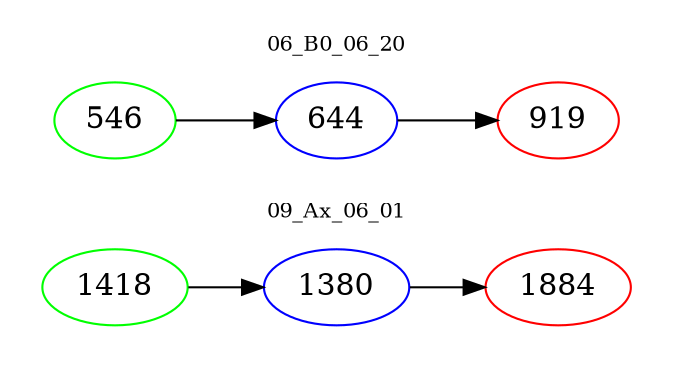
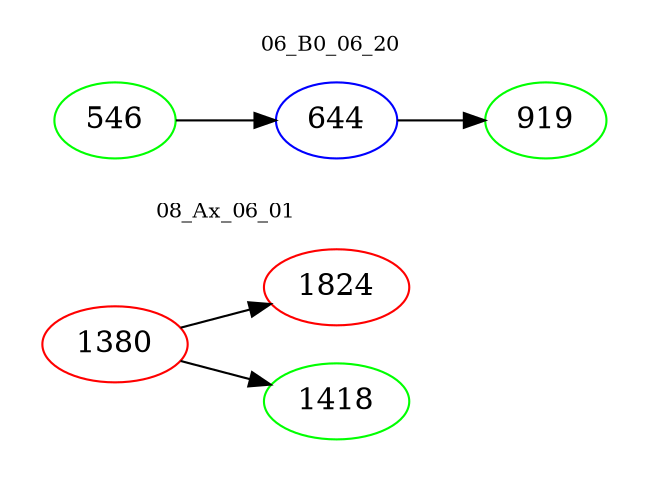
node "919": color red -> green
cluster "09_Ax_06_01": label "09_Ax_06_01" -> "08_Ax_06_01"
edge "1418" -> "1380": reversed
node "1380": color blue -> red
node "1884": label "1884" -> "1824"
